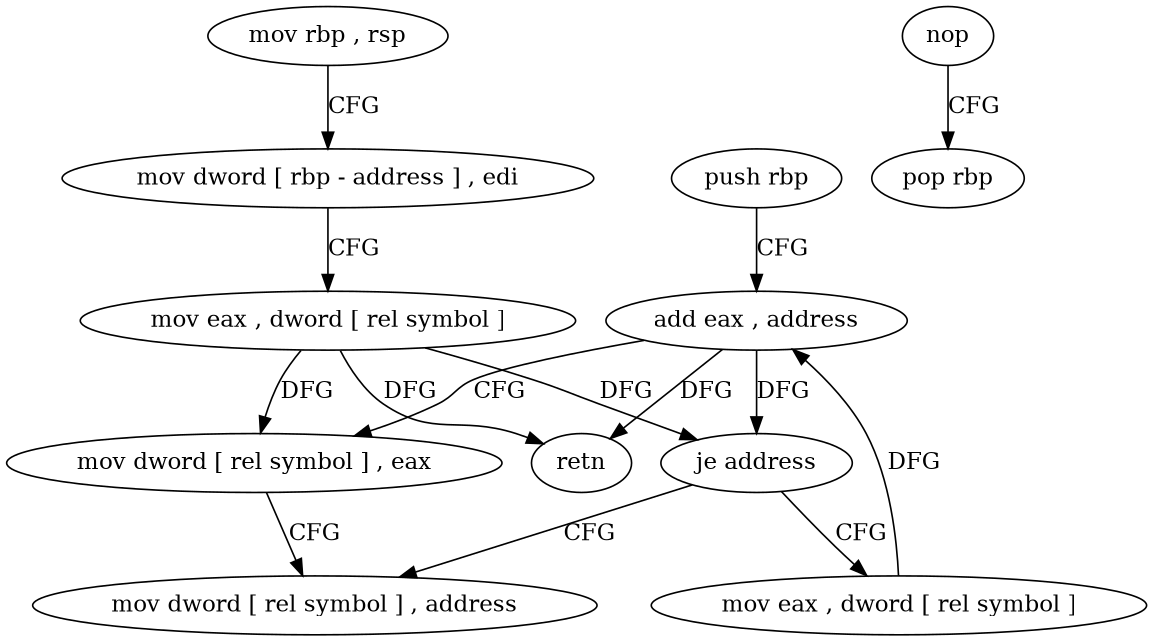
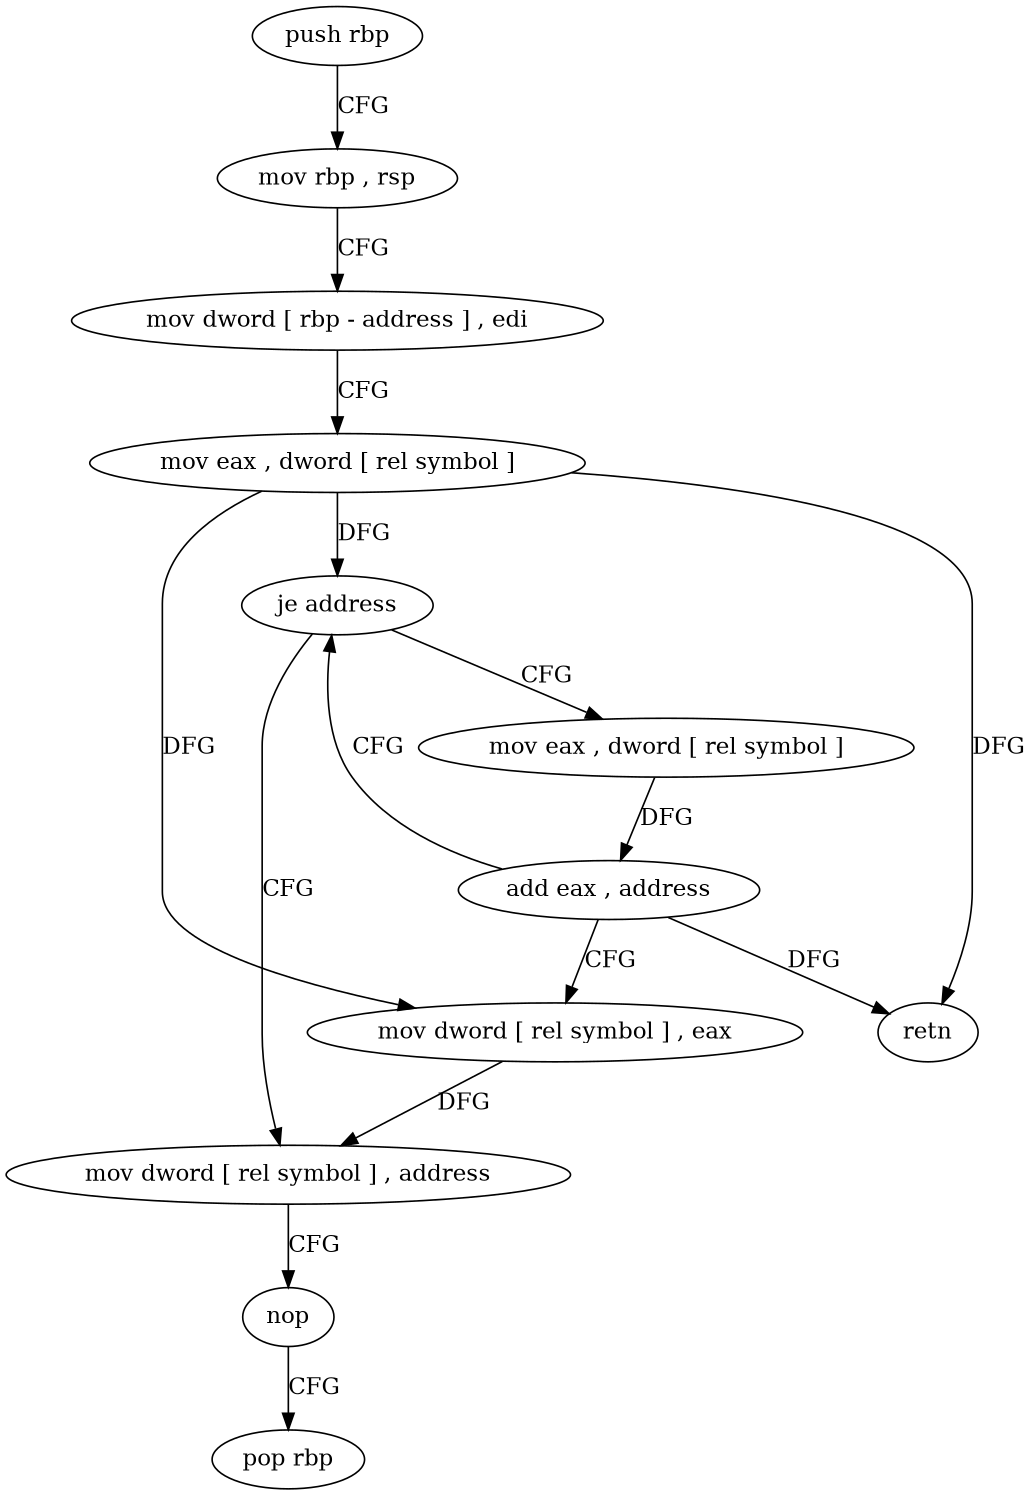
edge "push rbp" -> "add eax , address": now "push rbp" -> "mov rbp , rsp"
edge "add eax , address" -> "je address": label "DFG" -> "CFG"
edge "mov dword [ rel symbol ] , eax" -> "mov dword [ rel symbol ] , address": label "CFG" -> "DFG"
edge "mov dword [ rel symbol ] , address" -> "nop": added, label "CFG"
